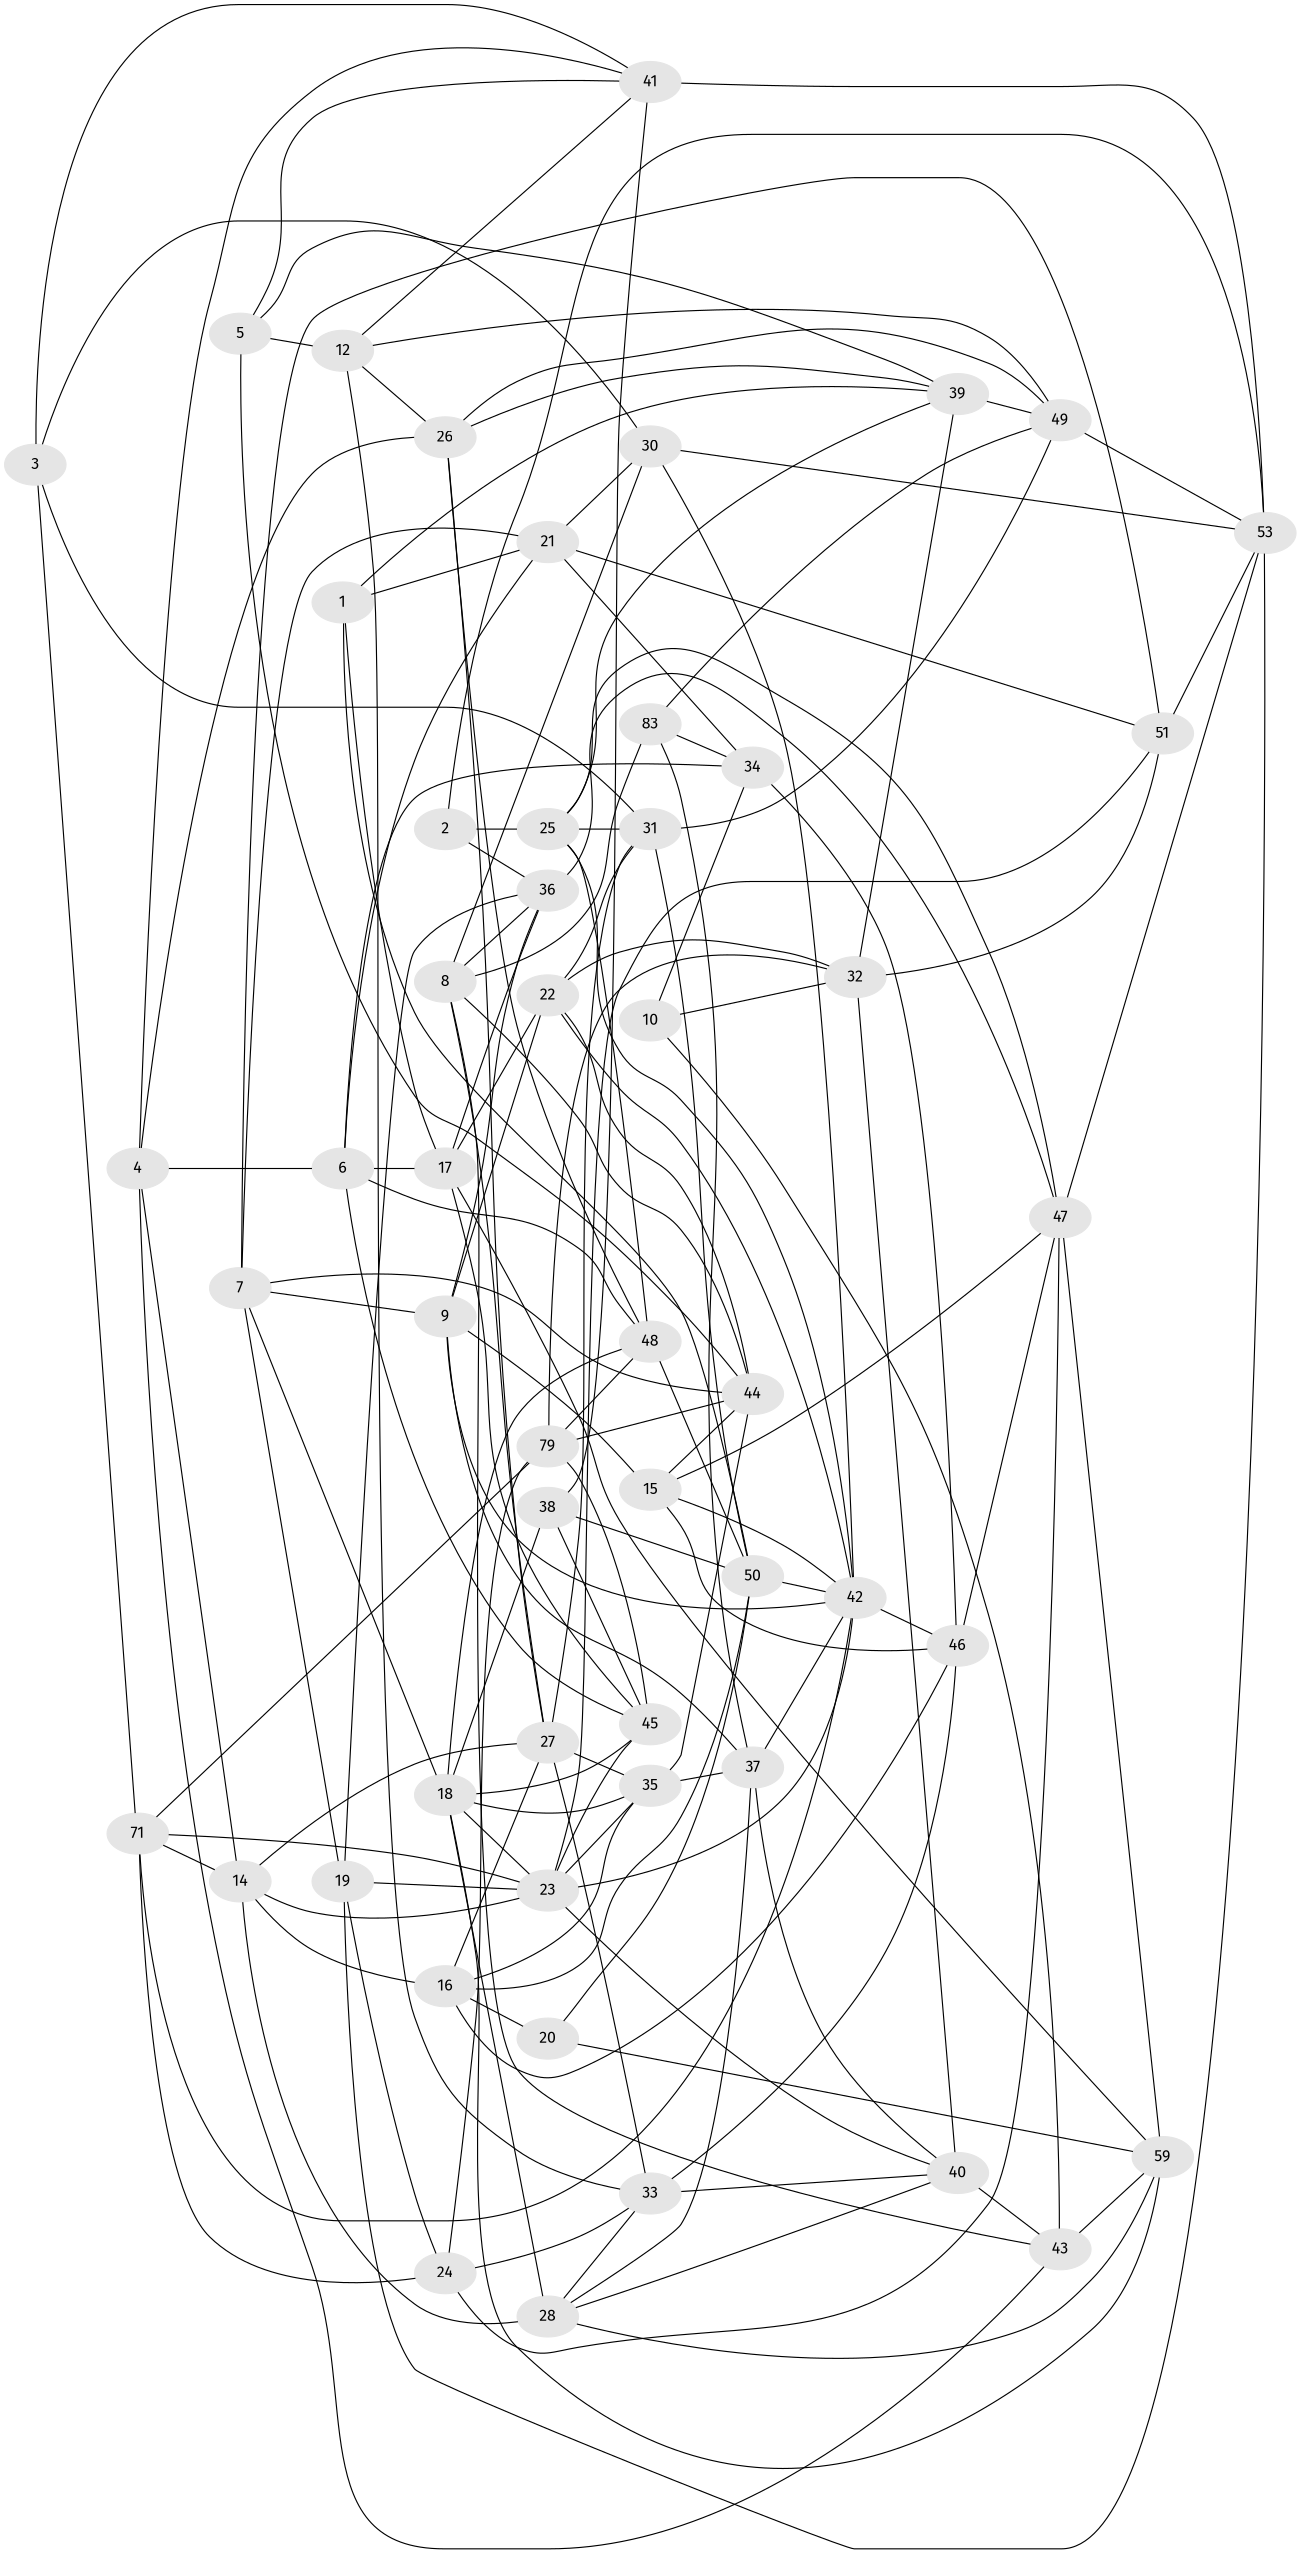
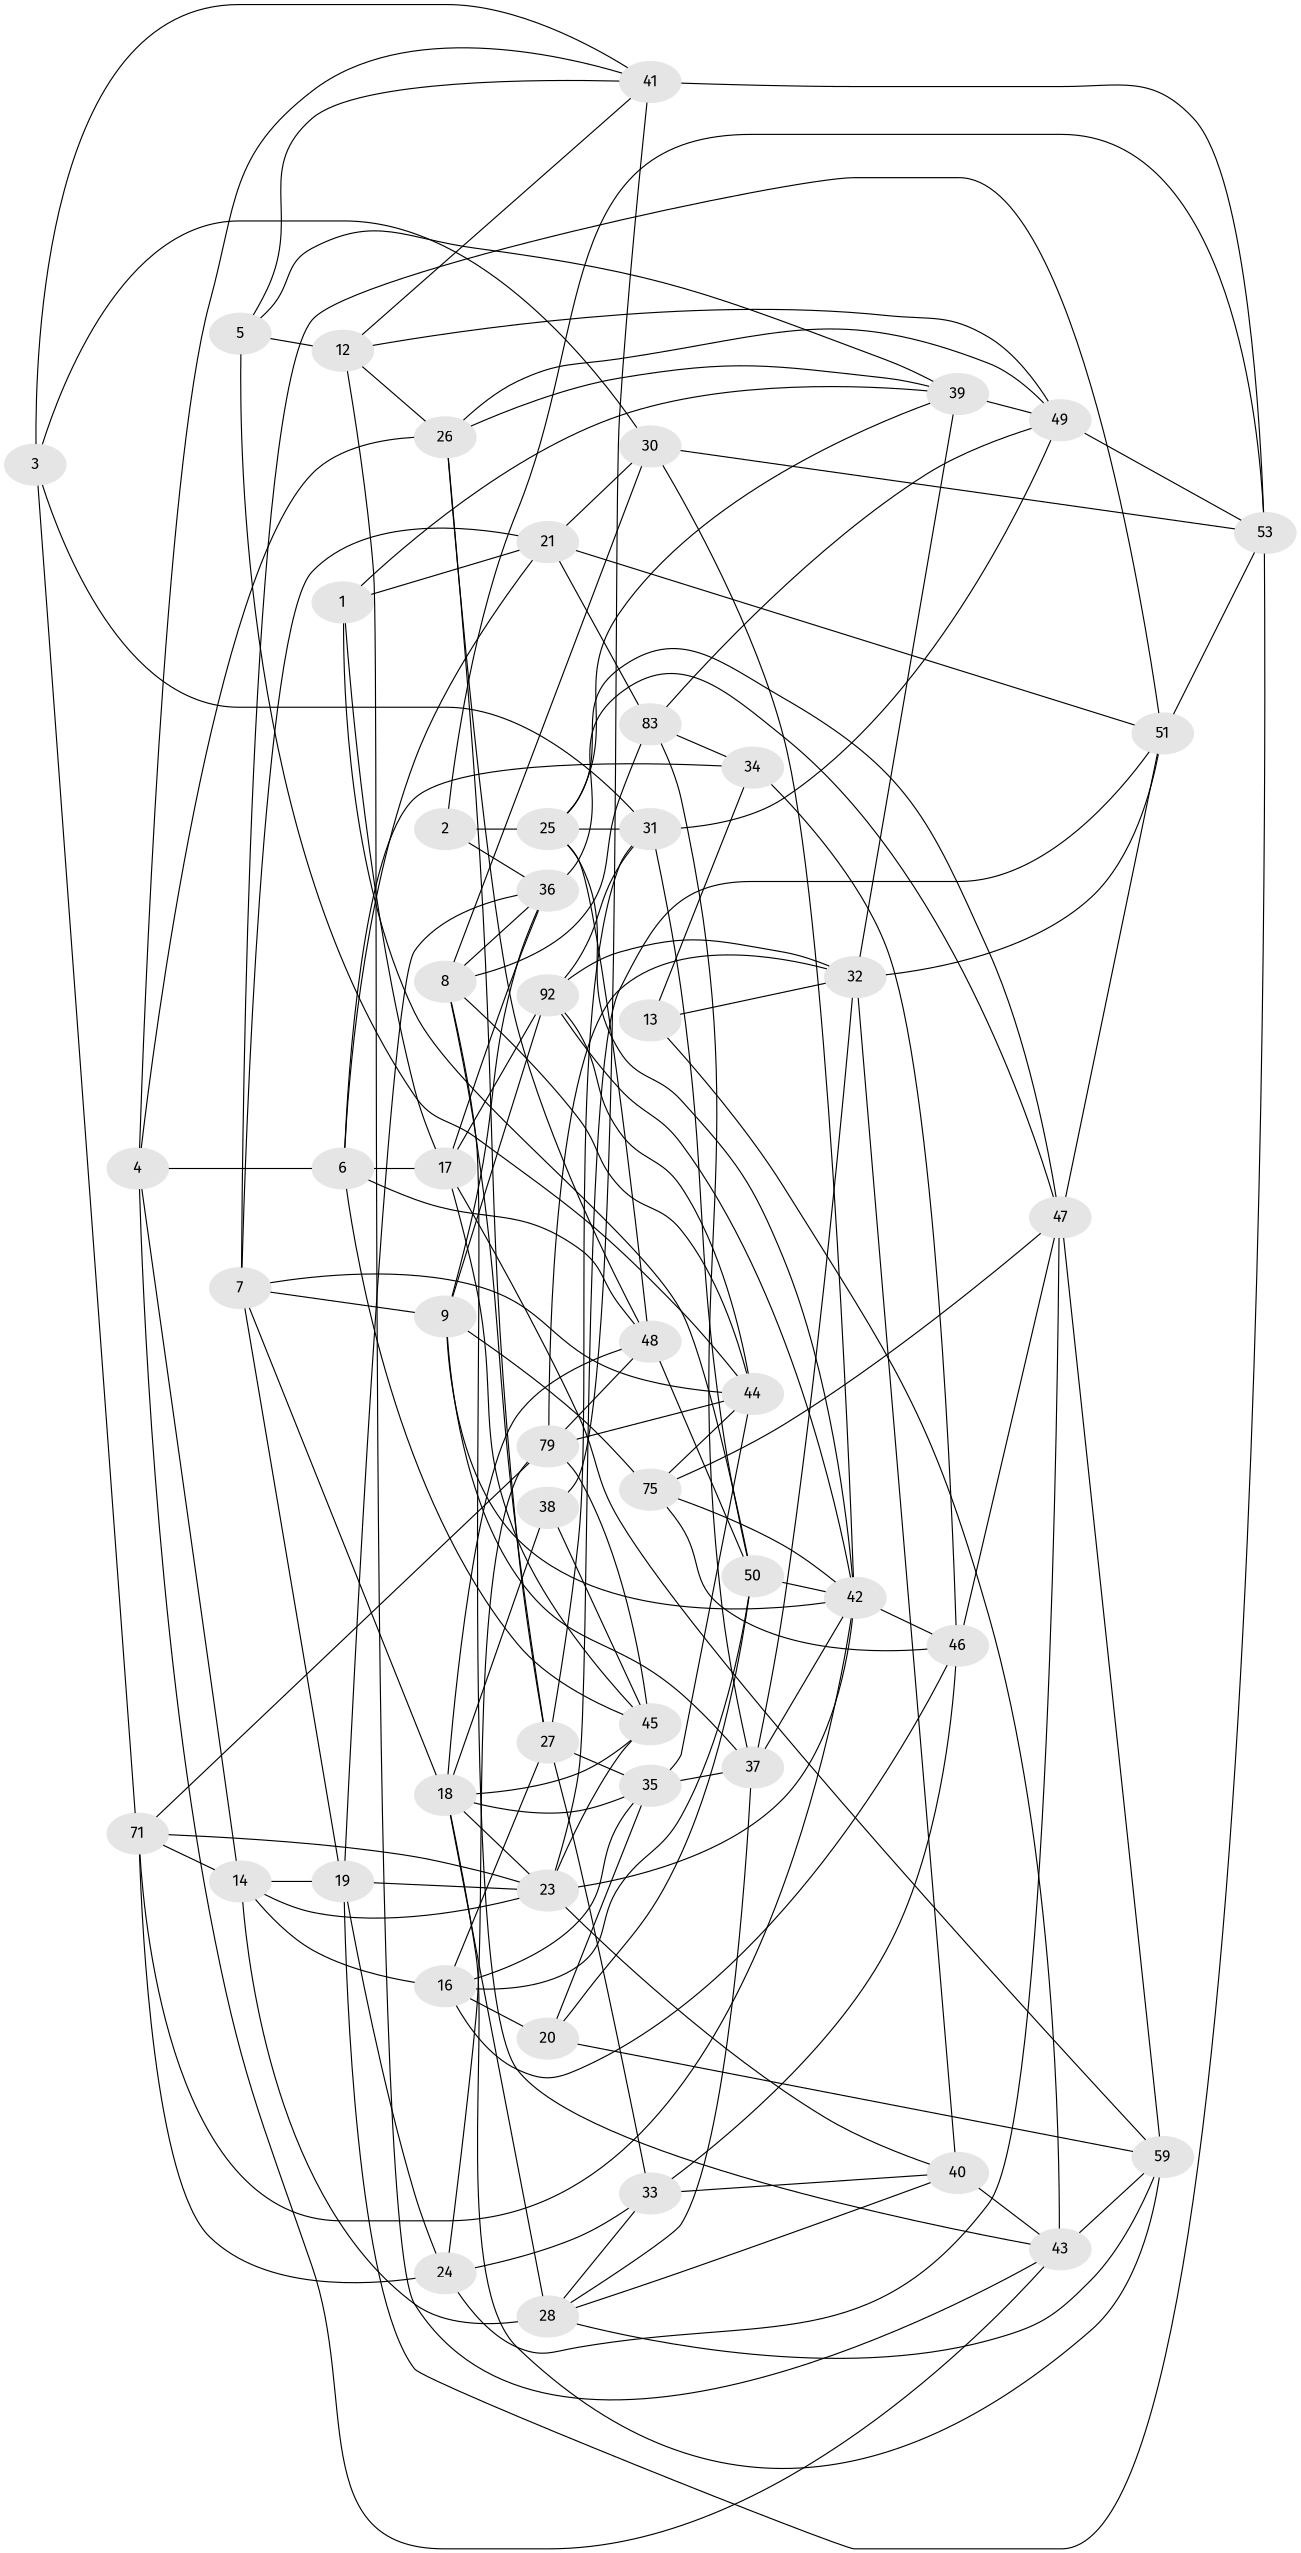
edge "21" -- "34": now "21" -- "83"
edge "53" -- "47": now "51" -- "47"
node "22": label "22" -> "92"
node "10": label "10" -> "13"
edge "12" -- "33": now "12" -- "43"
node "15": label "15" -> "75"
edge "38" -- "50": removed
edge "27" -- "14": now "19" -- "14"
edge "35" -- "23": now "35" -- "20"
edge "37" -- "40": now "37" -- "32"
